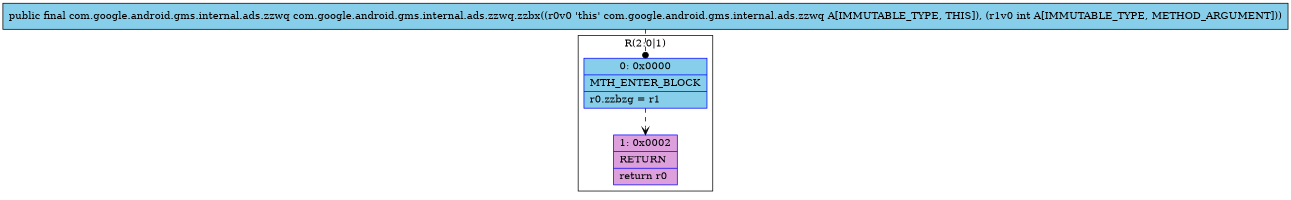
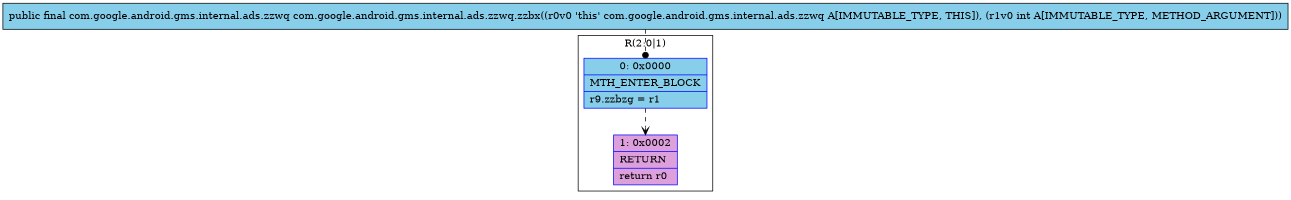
node "0: 0x0000": text "r0.zzbzg = r1" -> "r9.zzbzg = r1"
